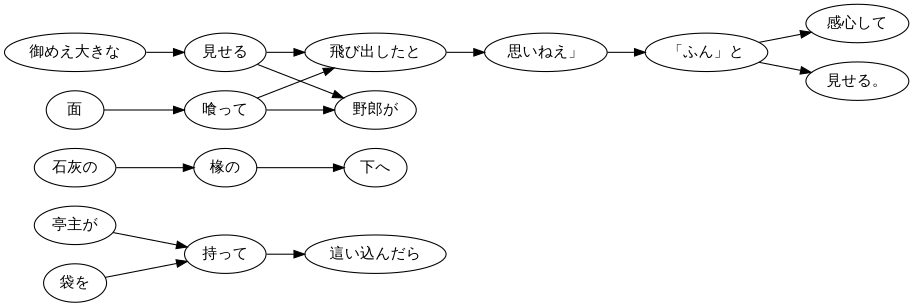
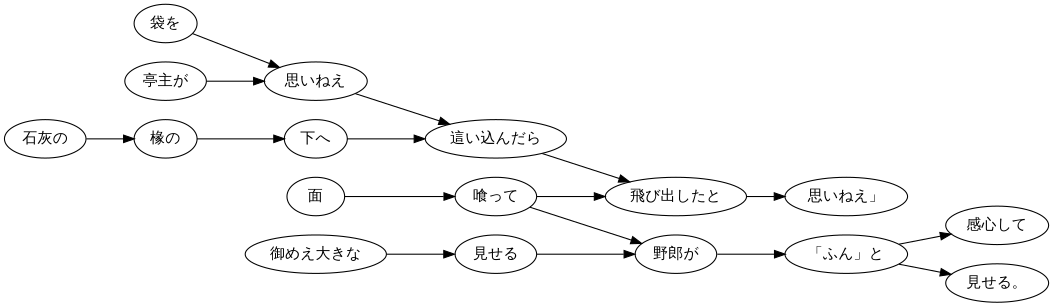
edge "見せる" -> "飛び出したと": now "這い込んだら" -> "飛び出したと"
edge "思いねえ」" -> "「ふん」と": now "野郎が" -> "「ふん」と"
edge "下へ" -> "這い込んだら": added
node "持って": label "持って" -> "思いねえ"
